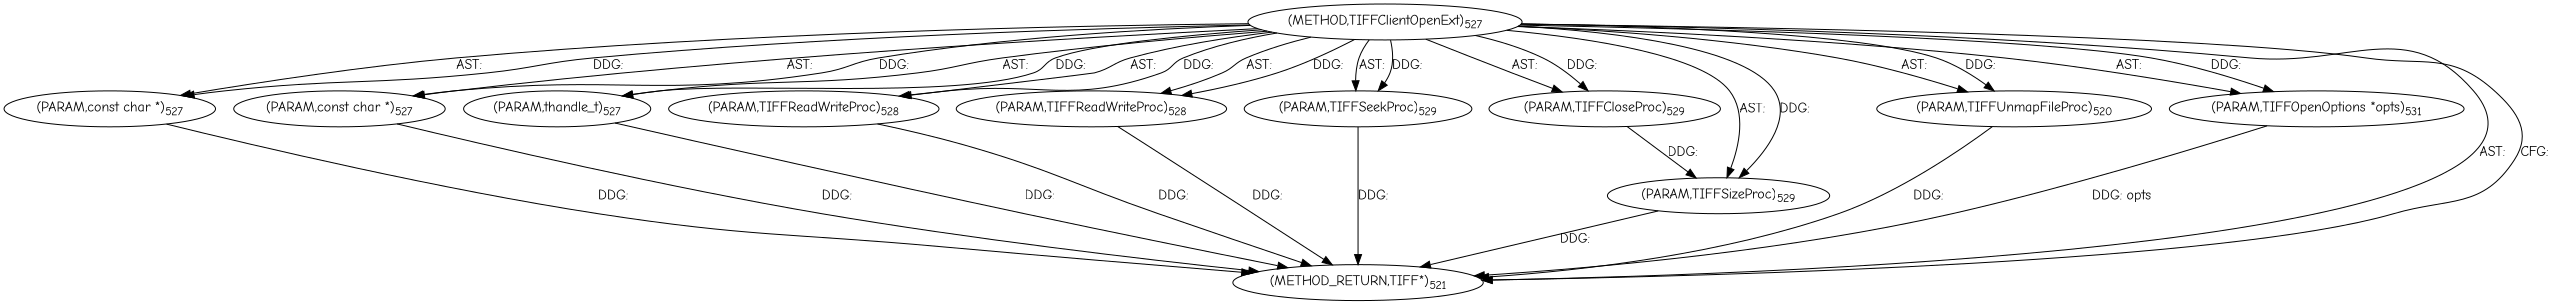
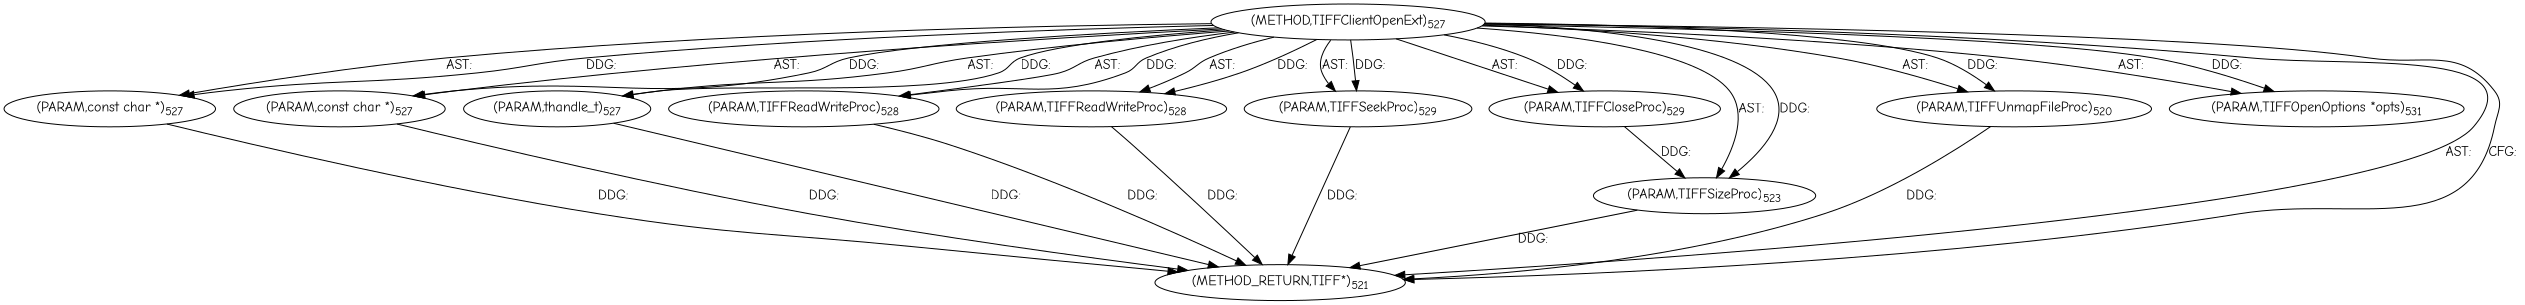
node "(PARAM,TIFFSizeProc)": text "529" -> "523"
edge "(PARAM,TIFFOpenOptions *opts)" -> "(METHOD_RETURN,TIFF*)": removed, label "DDG: opts"
